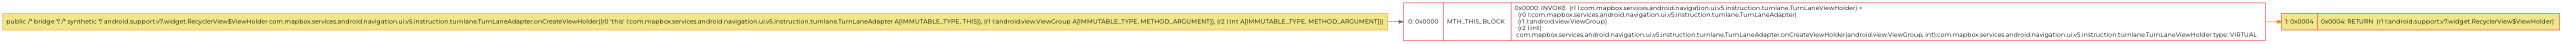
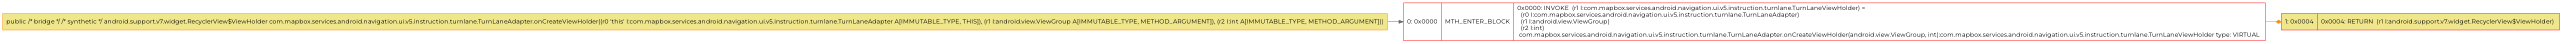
node "0: 0x0000": text "MTH_THIS_BLOCK" -> "MTH_ENTER_BLOCK"
